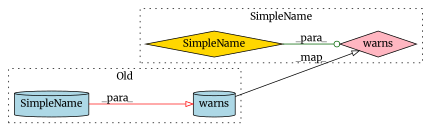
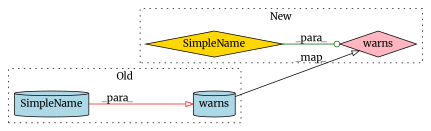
cluster "SimpleName": label "SimpleName" -> "New"
